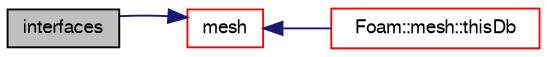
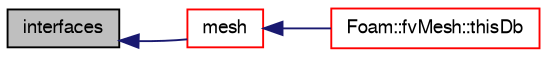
edge "interfaces" -> "mesh": reversed
node "Foam::mesh::thisDb": label "Foam::mesh::thisDb" -> "Foam::fvMesh::thisDb"
